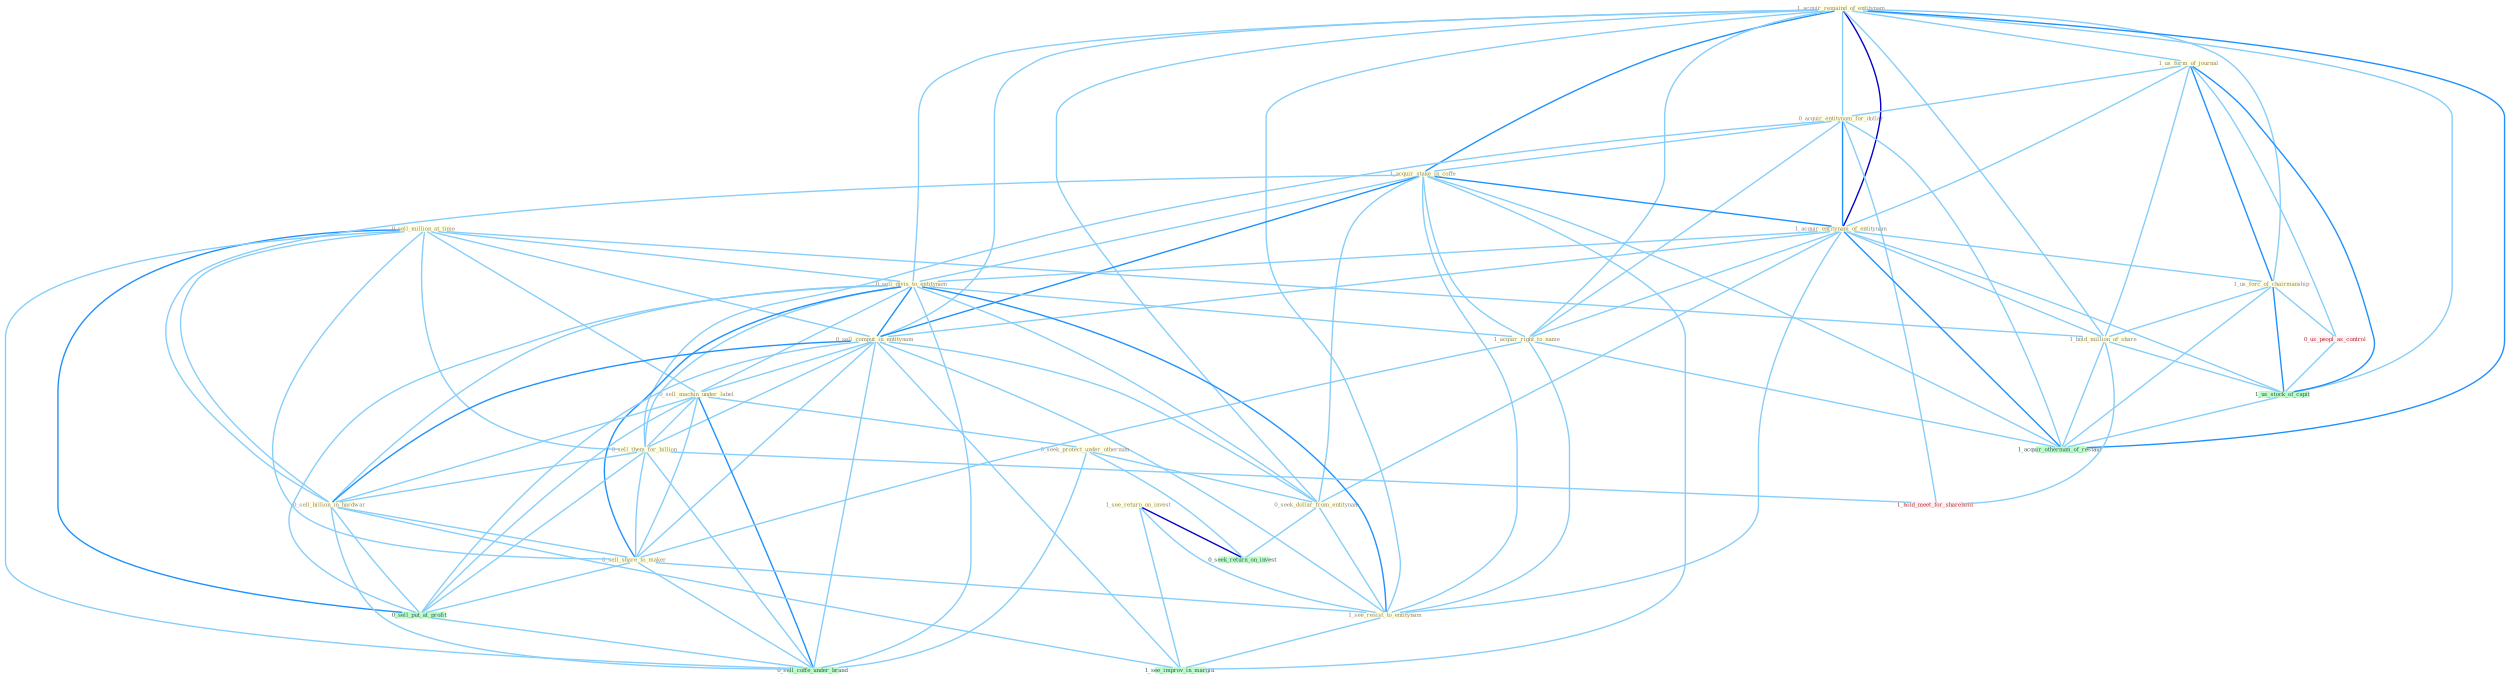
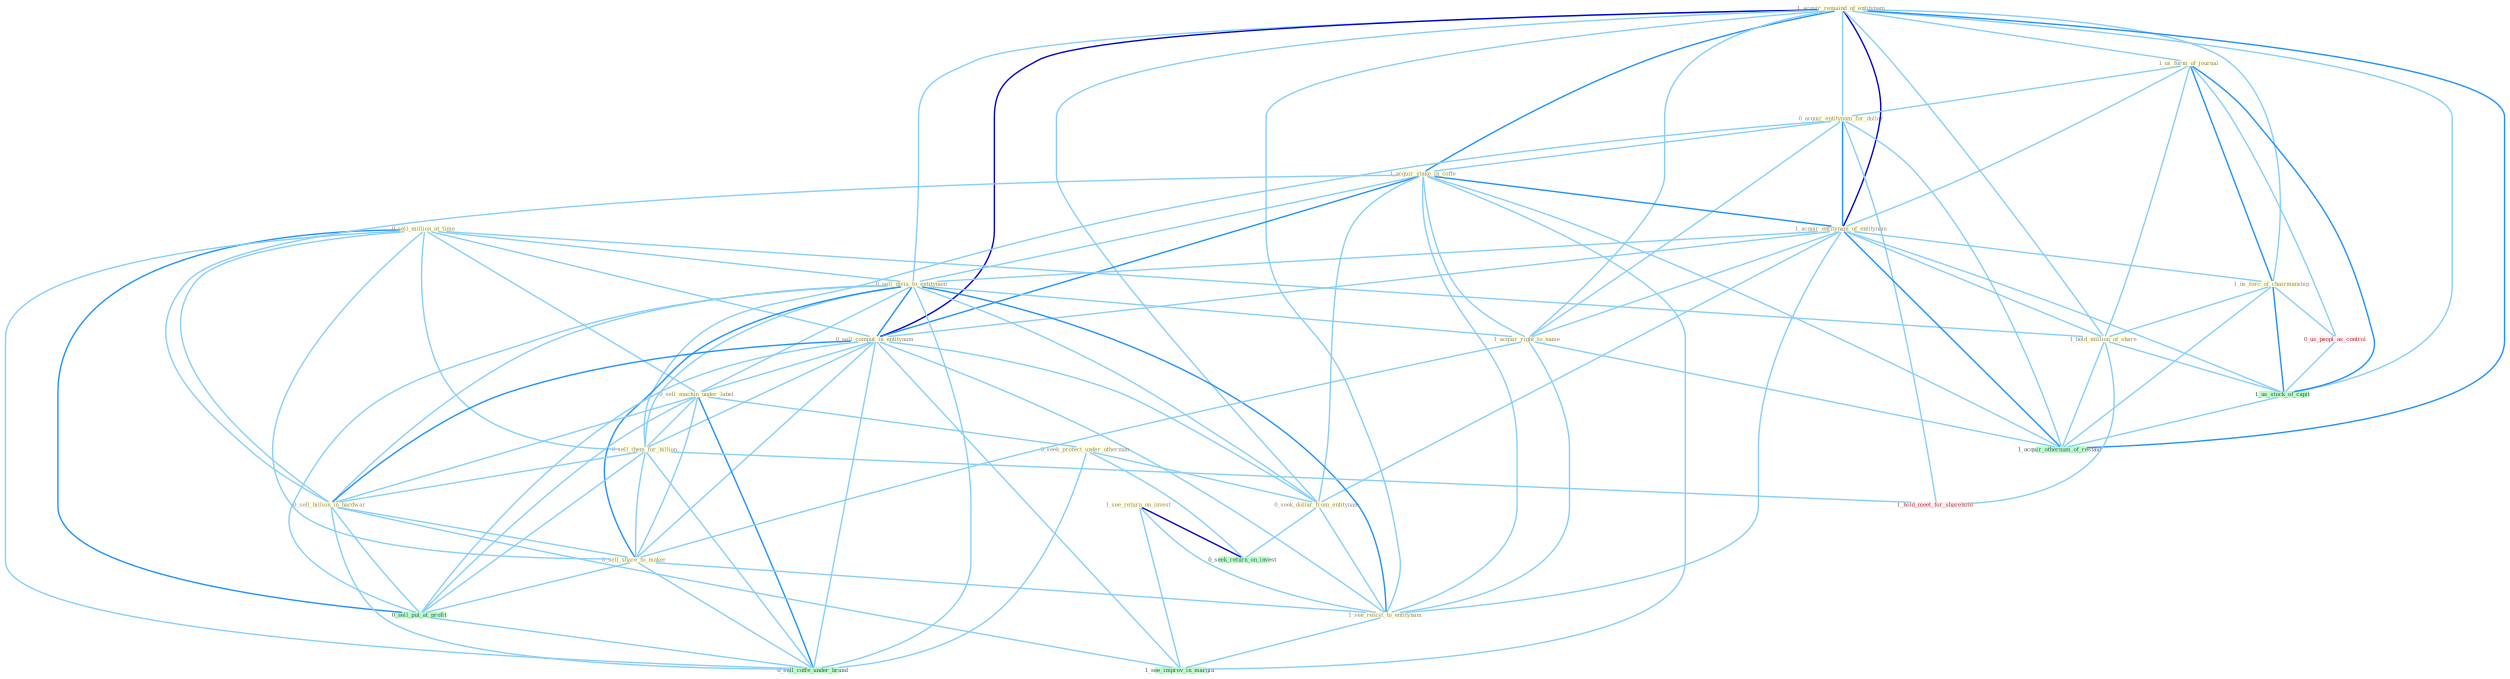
edge "1_acquir_remaind_of_entitynam" -- "0_sell_comput_in_entitynam": color #87cefa -> #0000cd
